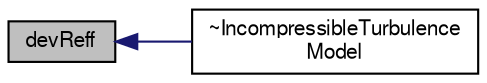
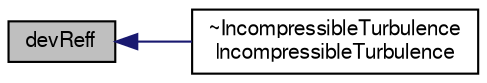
node "~IncompressibleTurbulence Model": label "~IncompressibleTurbulence Model" -> "~IncompressibleTurbulence IncompressibleTurbulence"
